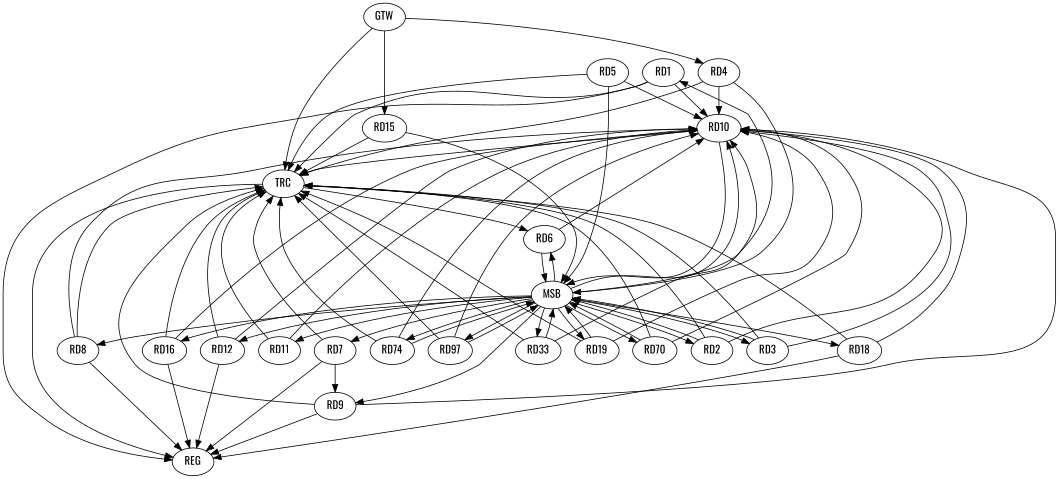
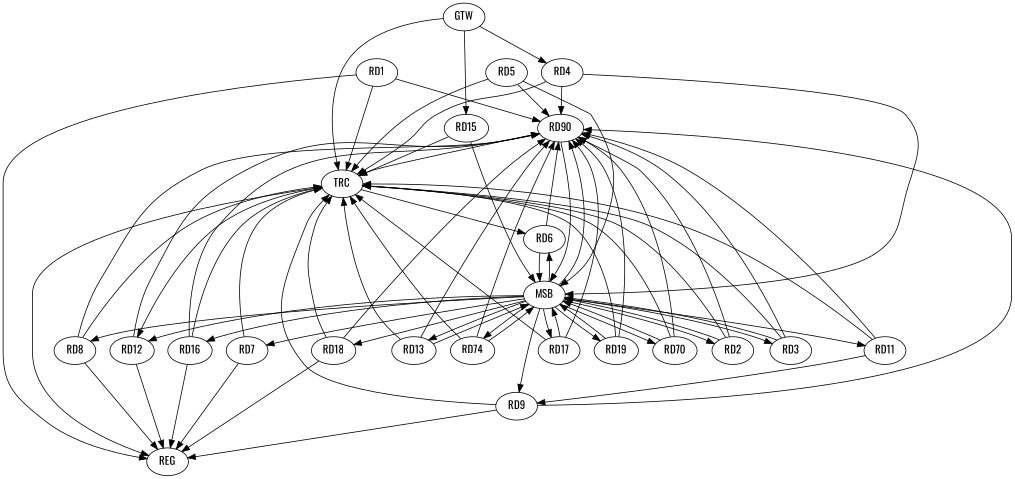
node "RD10": label "RD10" -> "RD90"
edge "MSB" -> "RD1": removed
edge "RD12" -> "TRC": reversed
node "RD97": label "RD97" -> "RD17"
node "RD33": label "RD33" -> "RD13"
edge "RD7" -> "RD9": now "RD11" -> "RD9"
